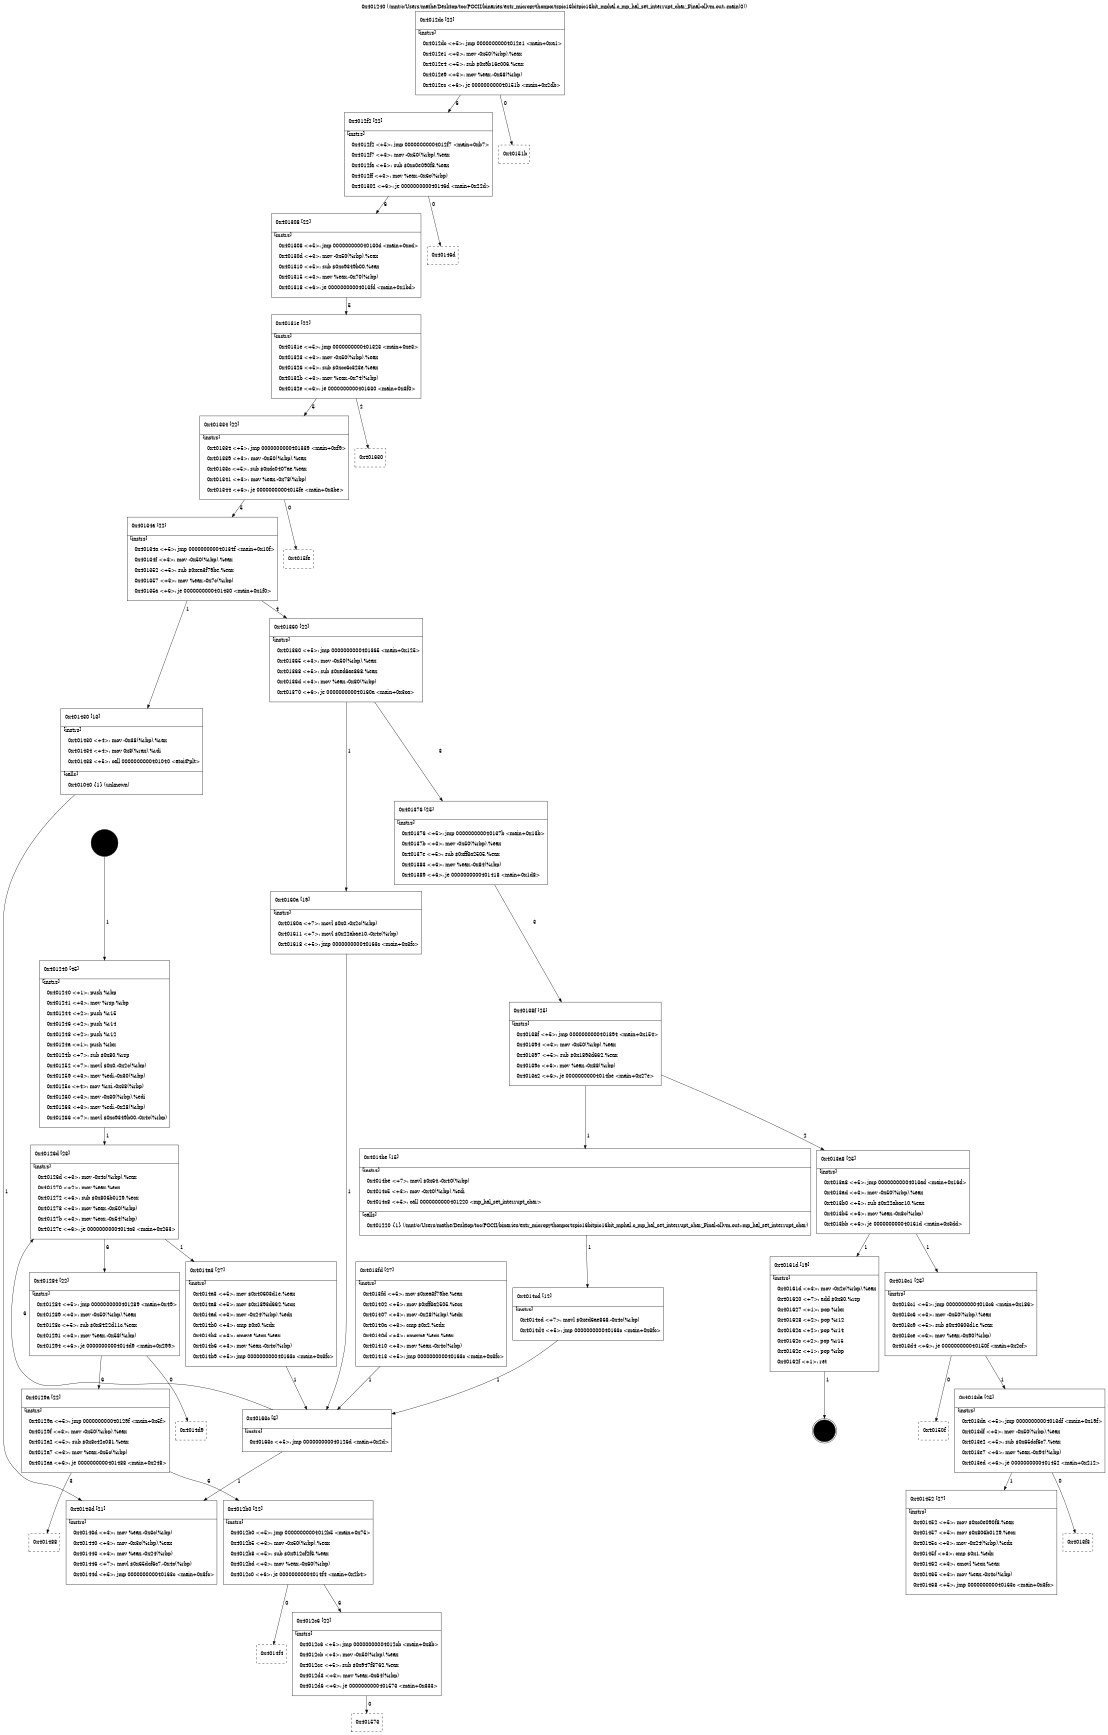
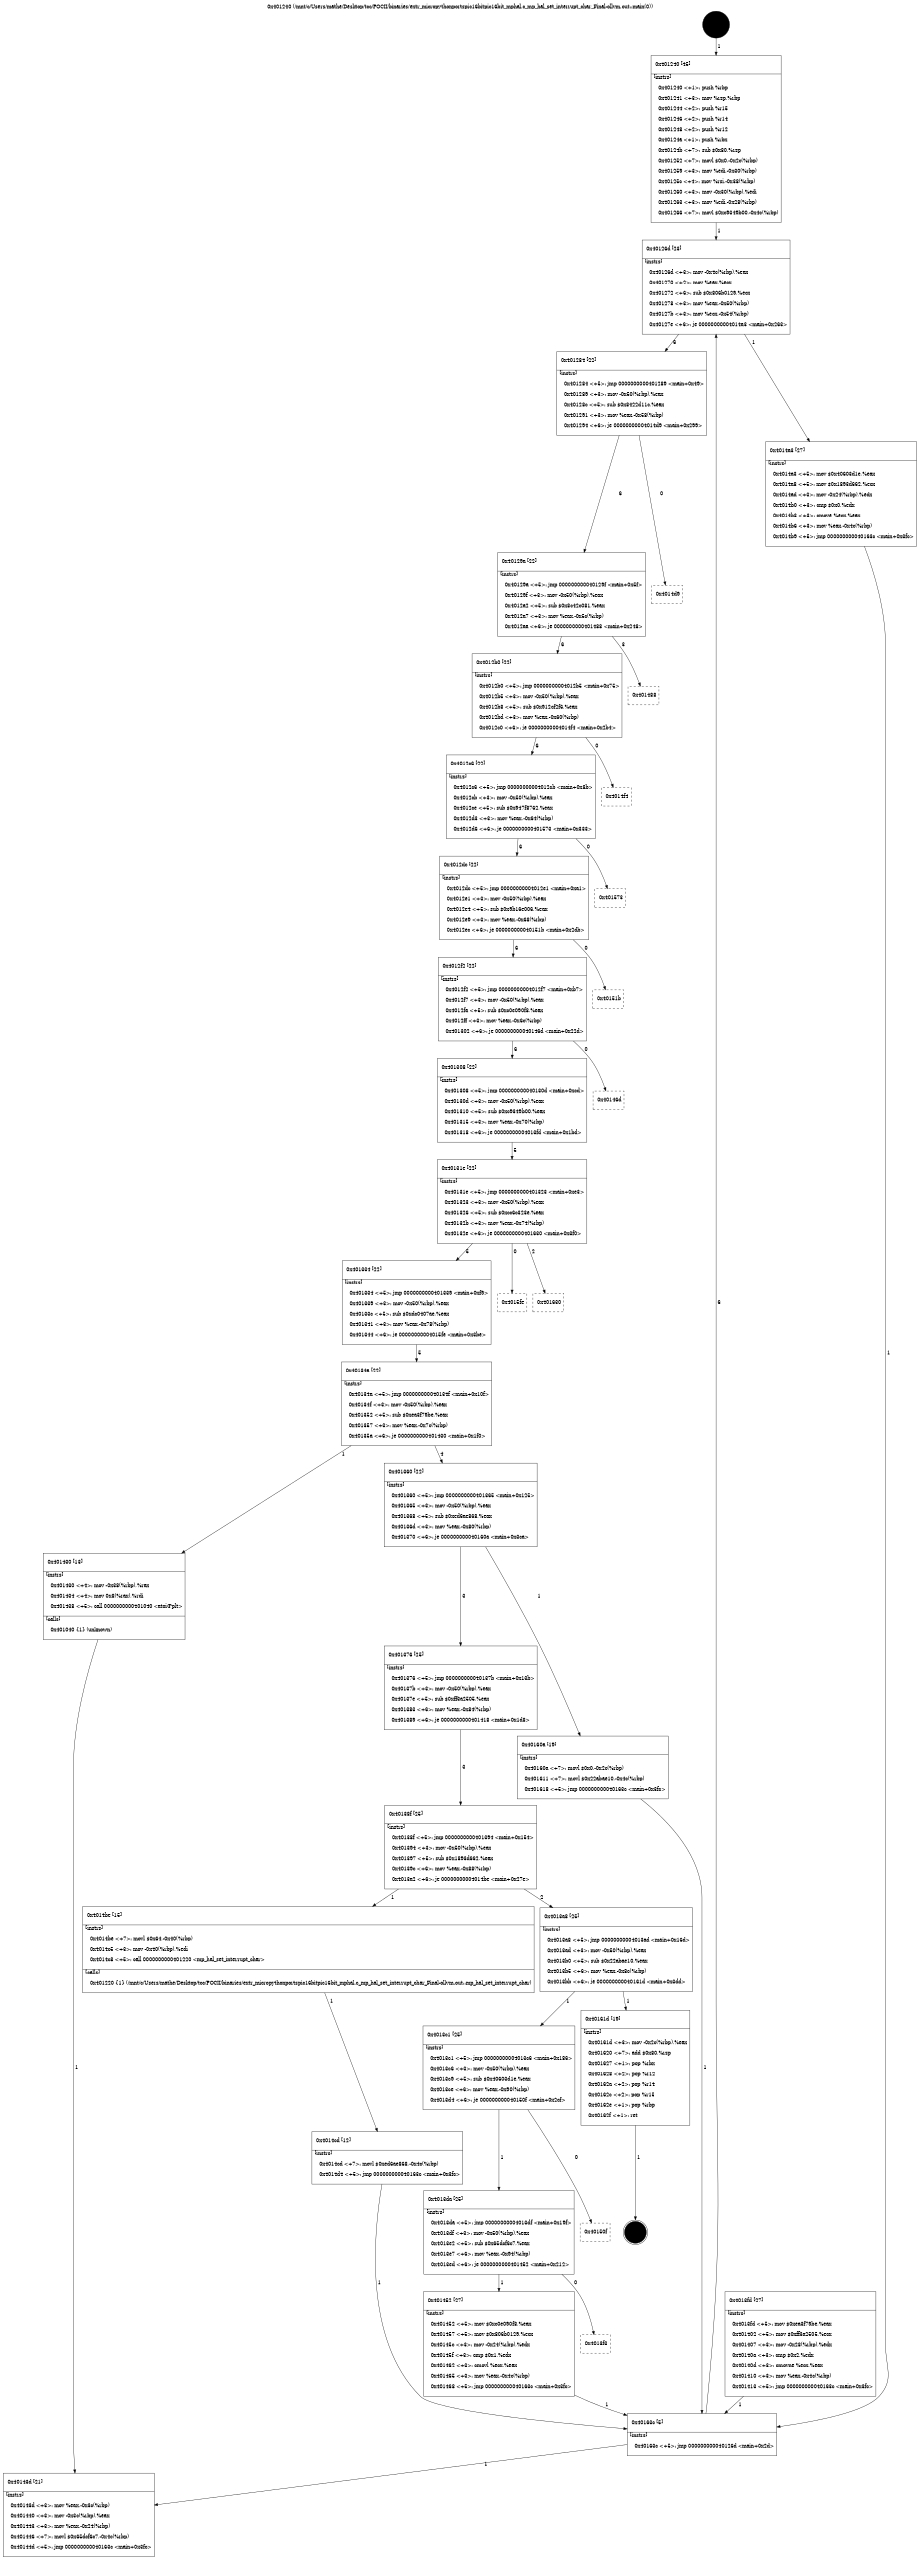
edge "0x401334 [22]" -> "0x4015fe": now "0x40131e [22]" -> "0x4015fe"
edge "0x4012c6 [22]" -> "0x4012dc [22]": added, label "6"
edge "0x401452 [27]" -> "0x40163c [5]": added, label "1"
